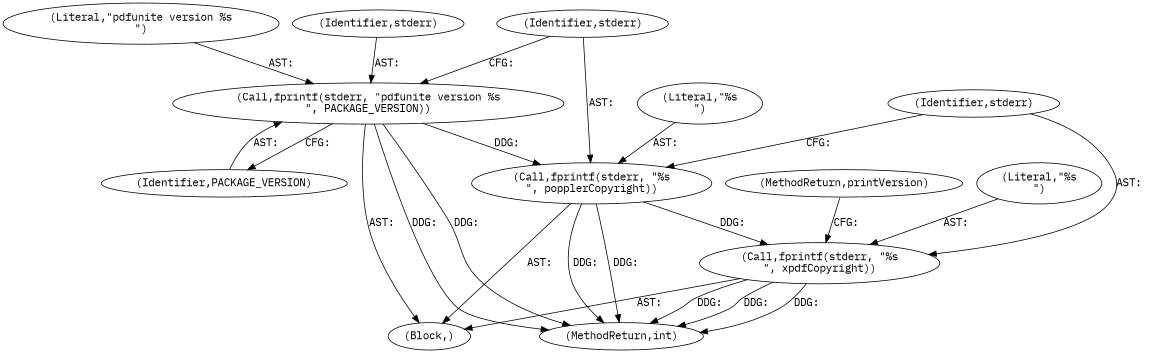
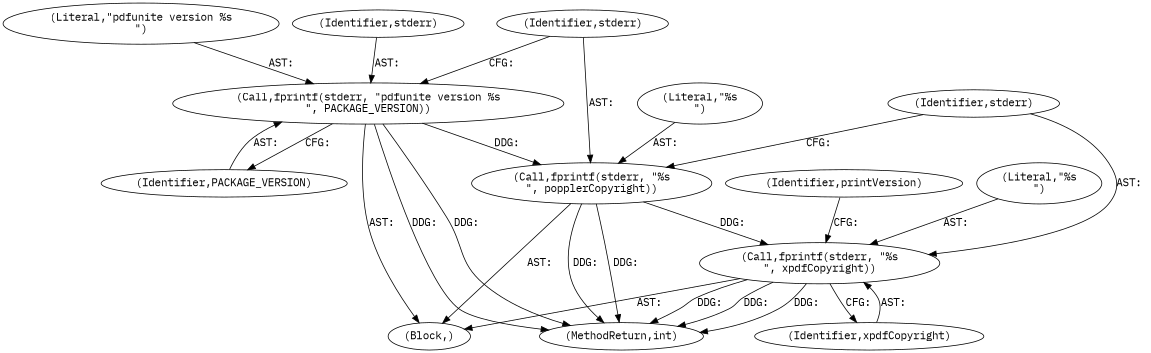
node "(MethodReturn,printVersion)": label "(MethodReturn,printVersion)" -> "(Identifier,printVersion)"
node "(Identifier,xpdfCopyright)": added
